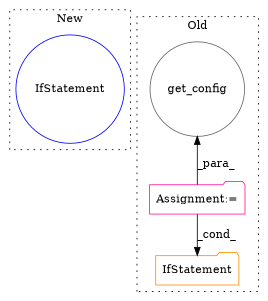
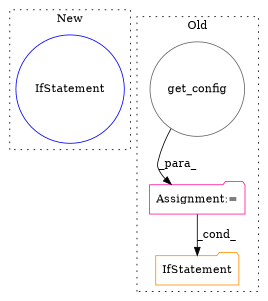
edge "Assignment:=" -> "get_config": reversed
